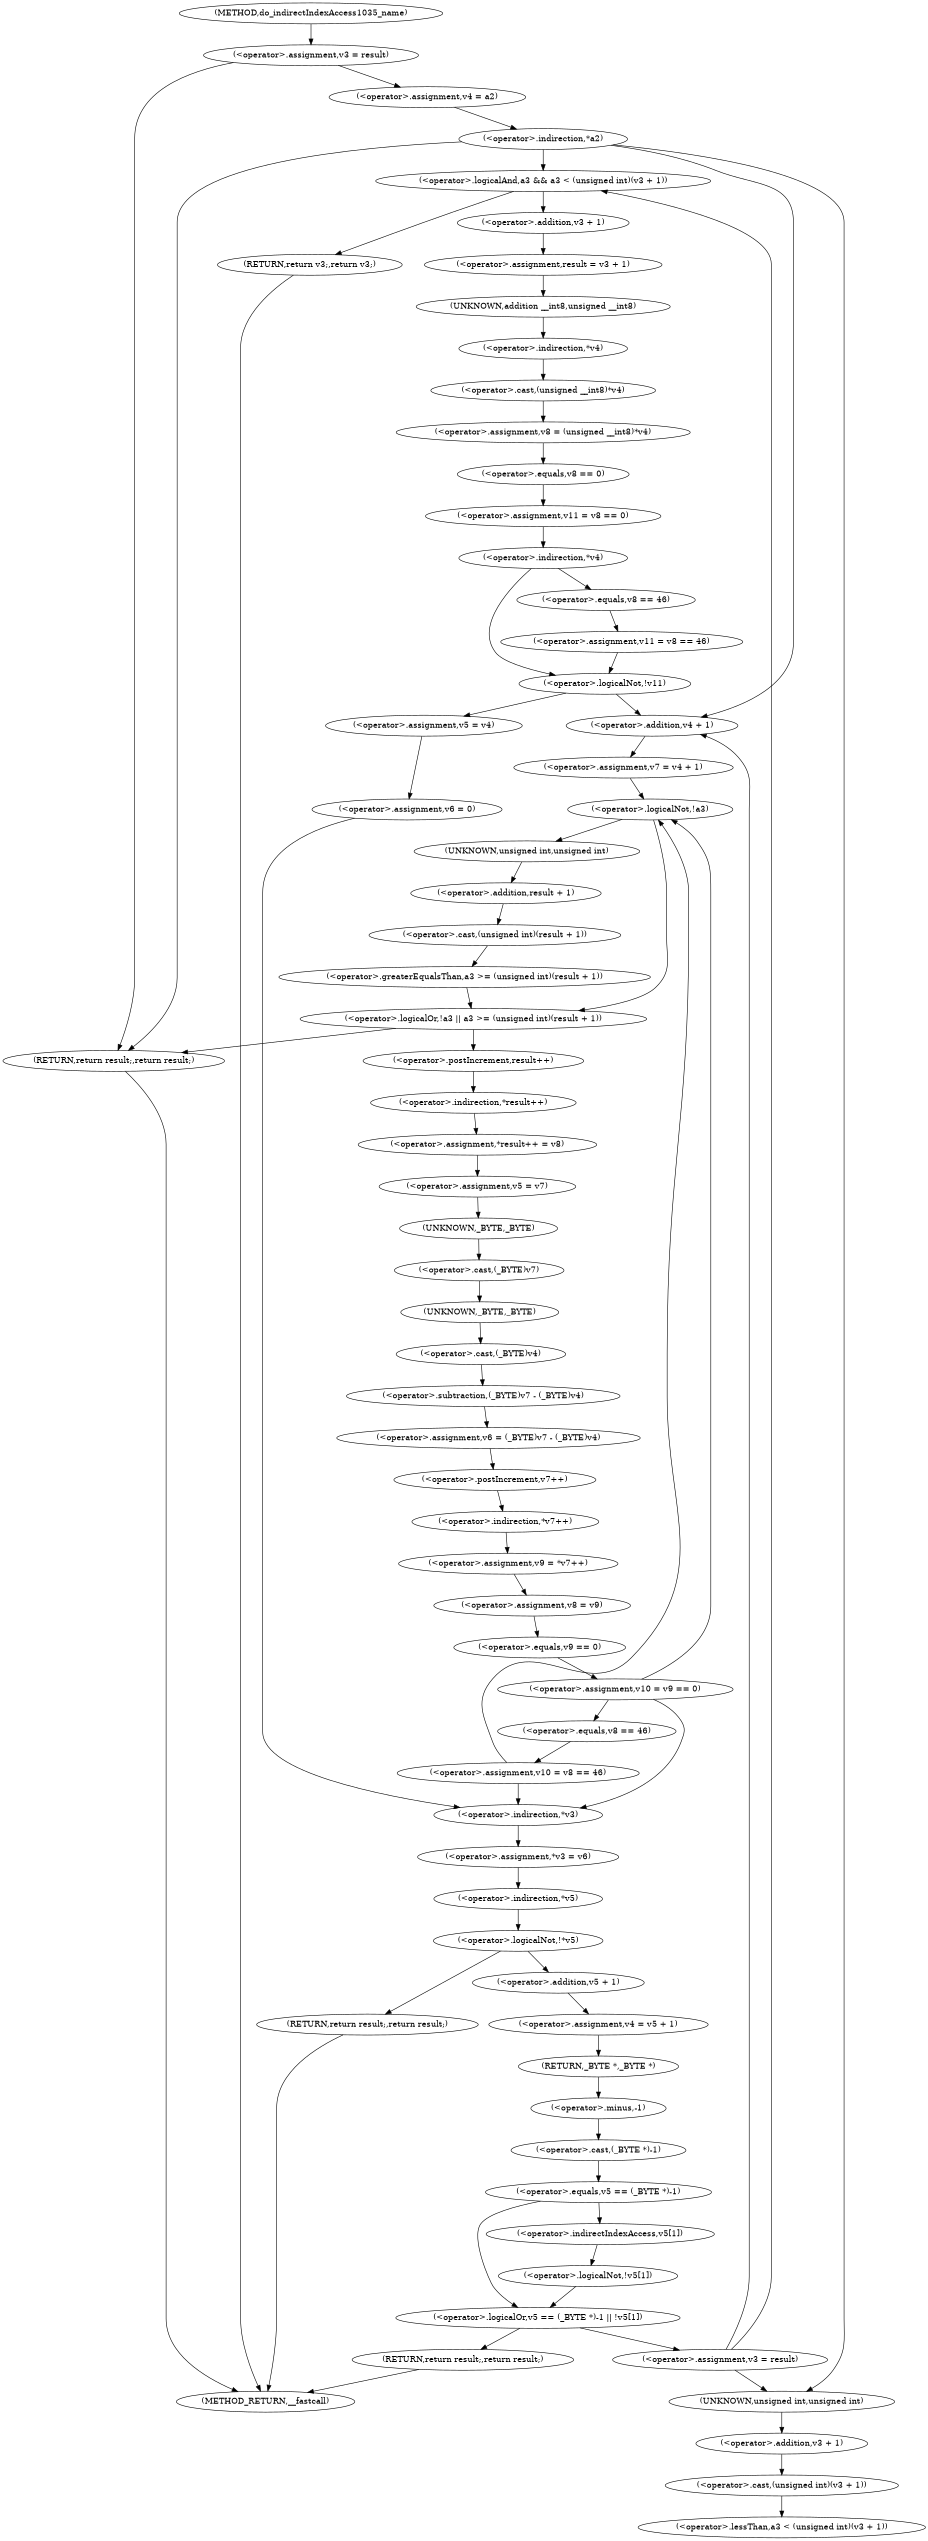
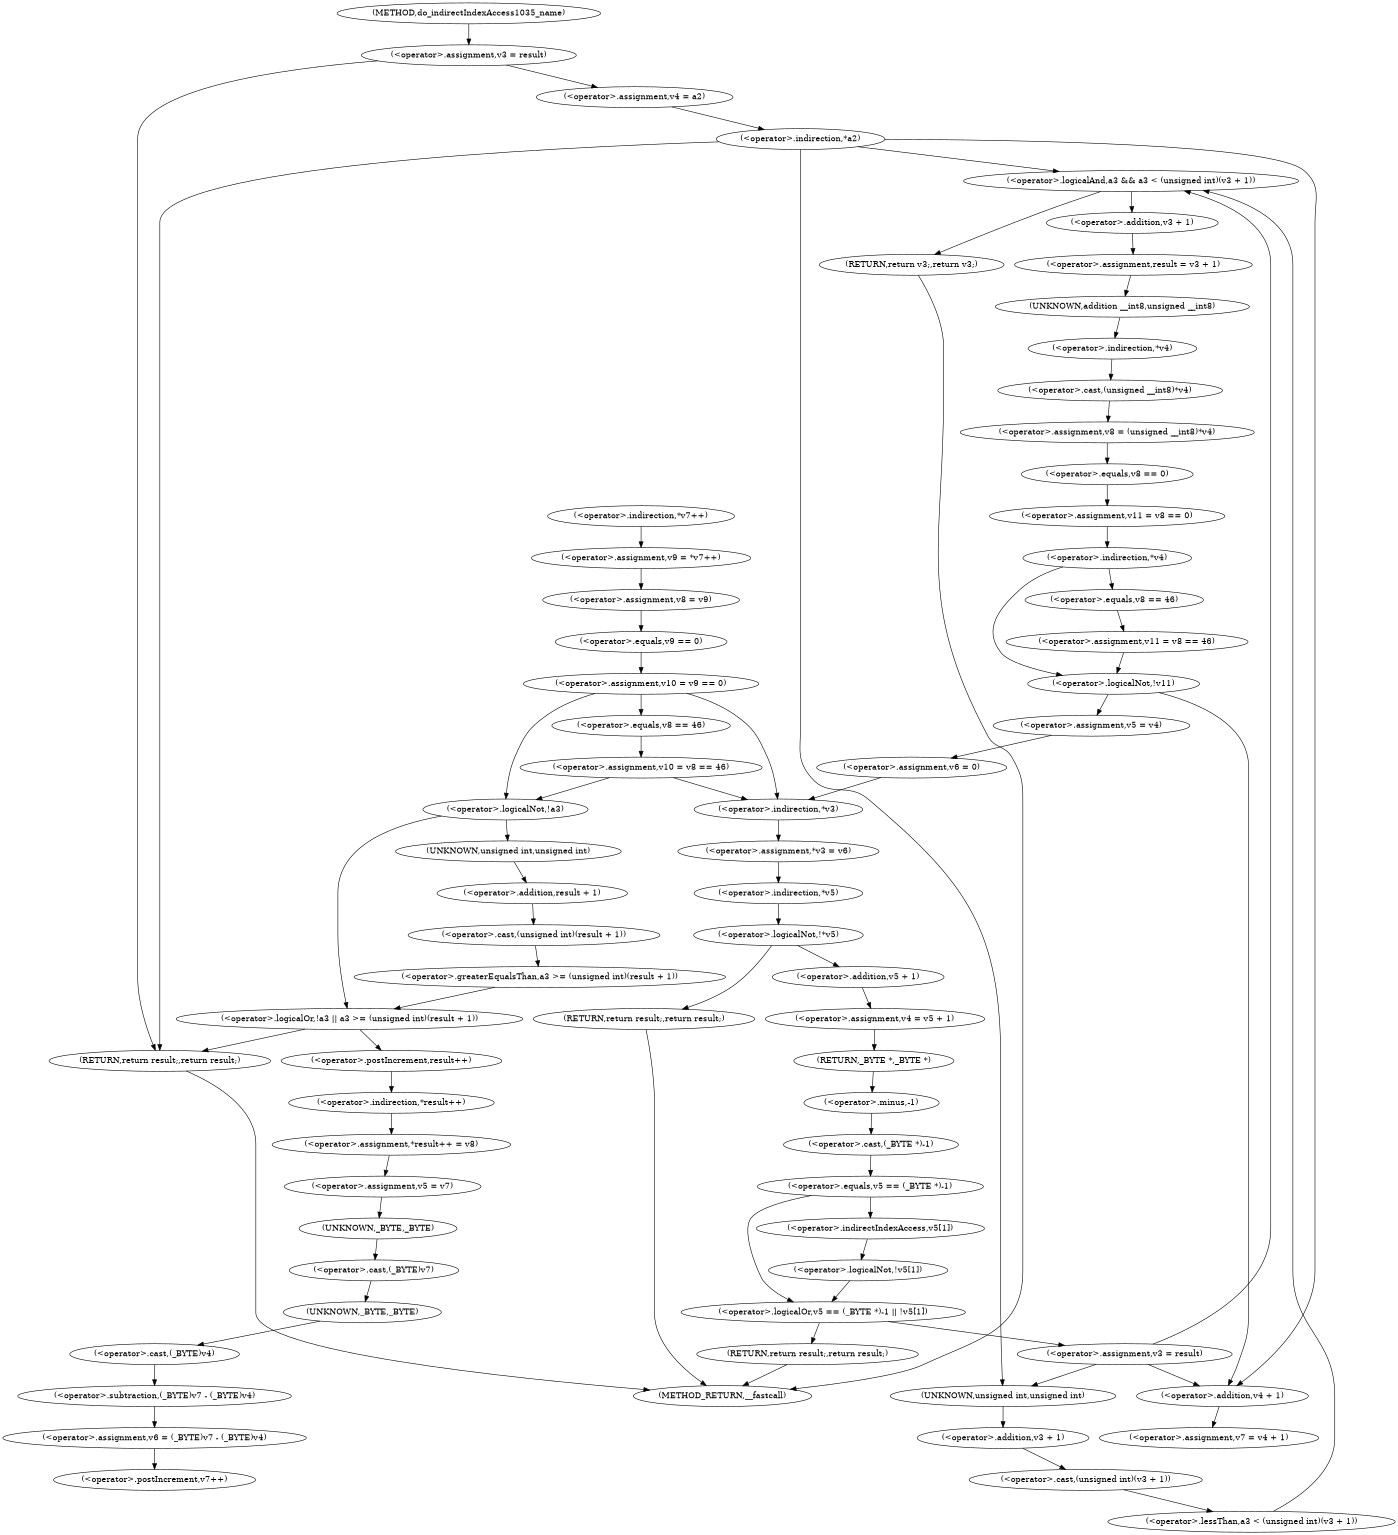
edge "(<operator>.assignment,v7 = v4 + 1)" -> "(<operator>.logicalNot,!a3)": removed
edge "(<operator>.lessThan,a3 < (unsigned int)(v3 + 1))" -> "(<operator>.logicalAnd,a3 && a3 < (unsigned int)(v3 + 1))": added
edge "(<operator>.postIncrement,v7++)" -> "(<operator>.indirection,*v7++)": removed
